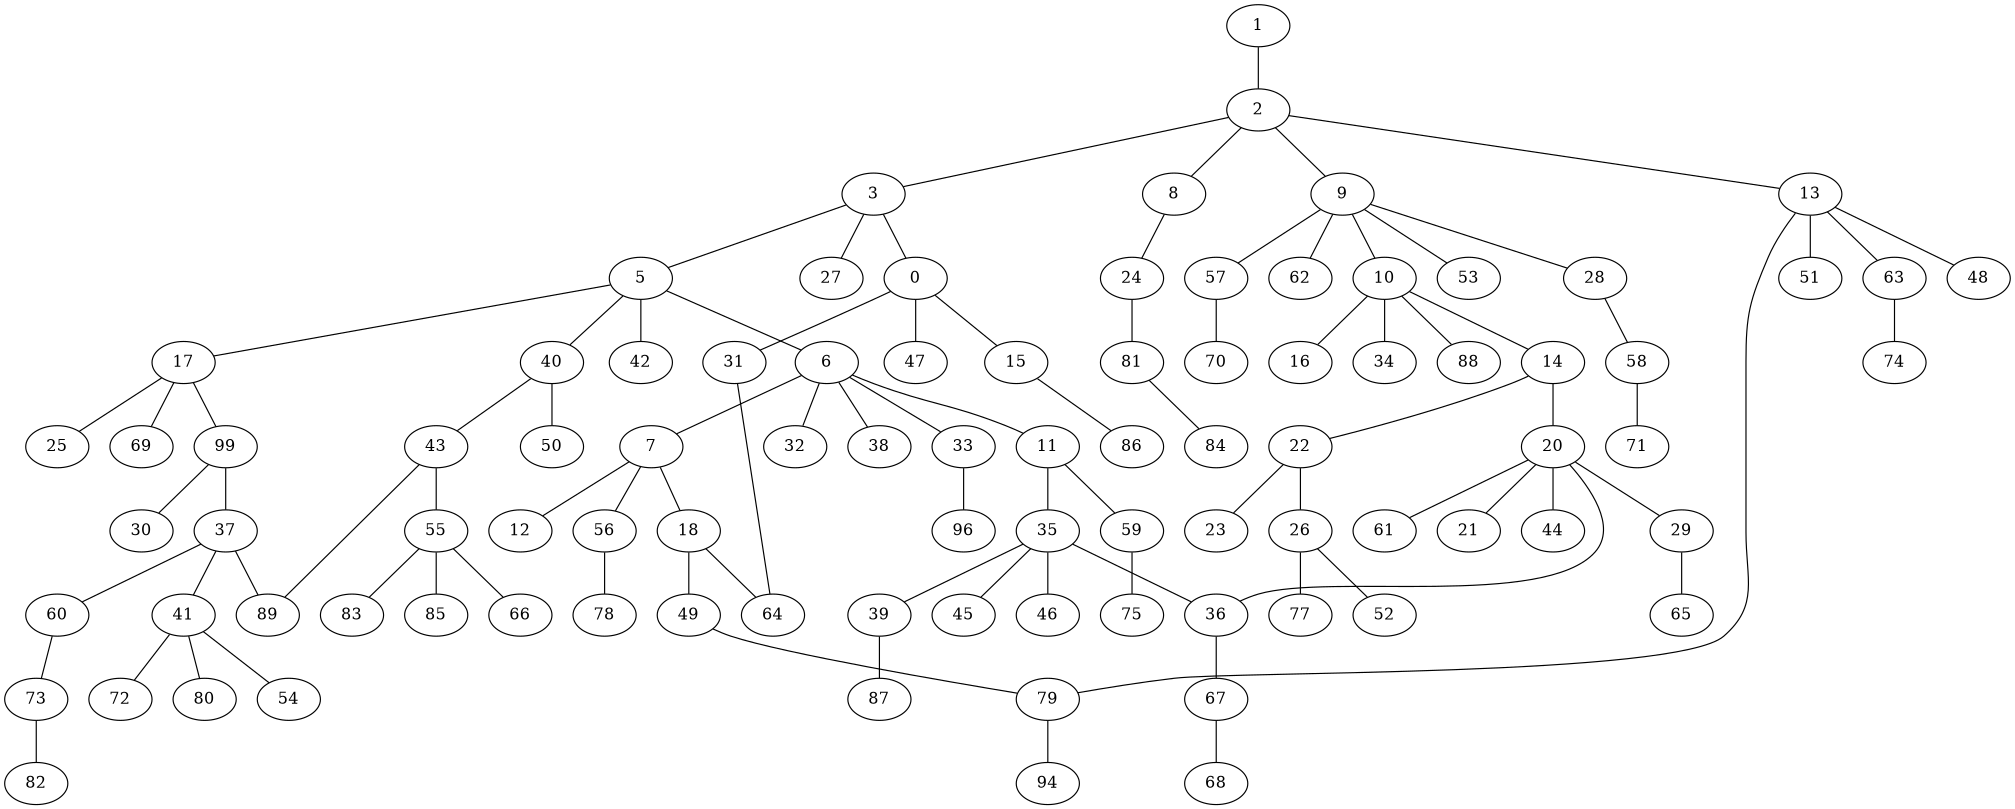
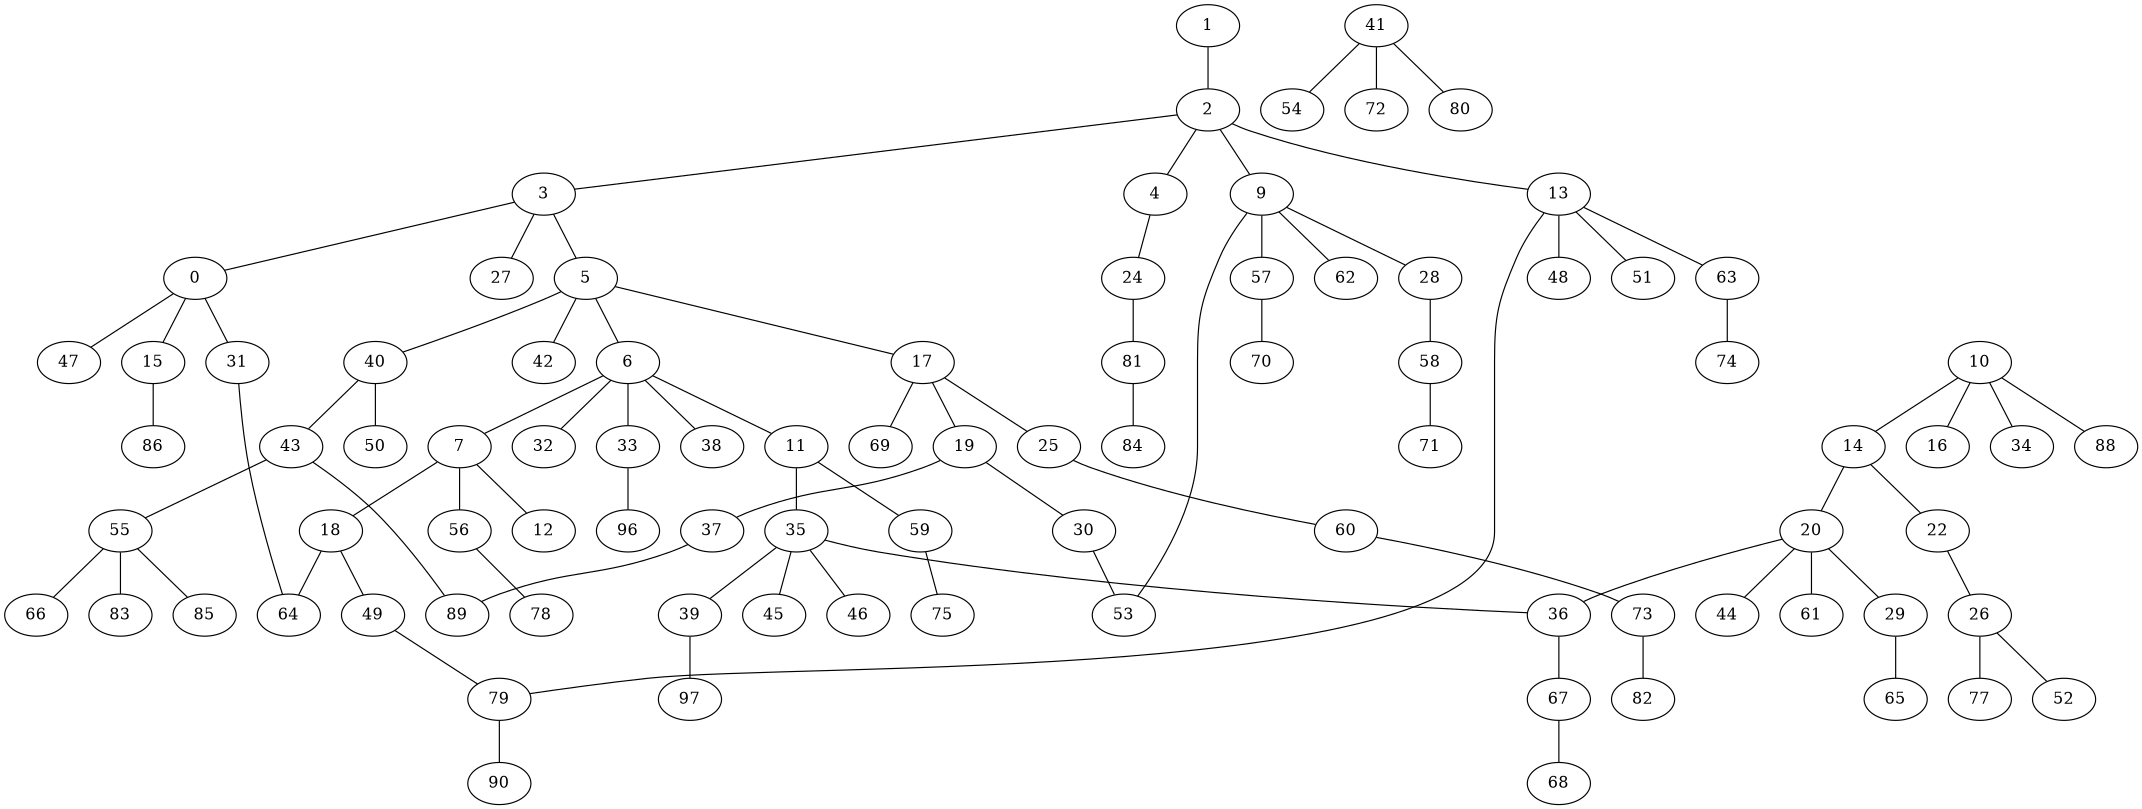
node "8": label "8" -> "4"
edge "9" -- "10": removed
node "99": label "99" -> "19"
node "23": removed
node "21": removed
edge "37" -- "60": now "25" -- "60"
edge "37" -- "41": removed
edge "30" -- "53": added
node "87": label "87" -> "97"
node "94": label "94" -> "90"
